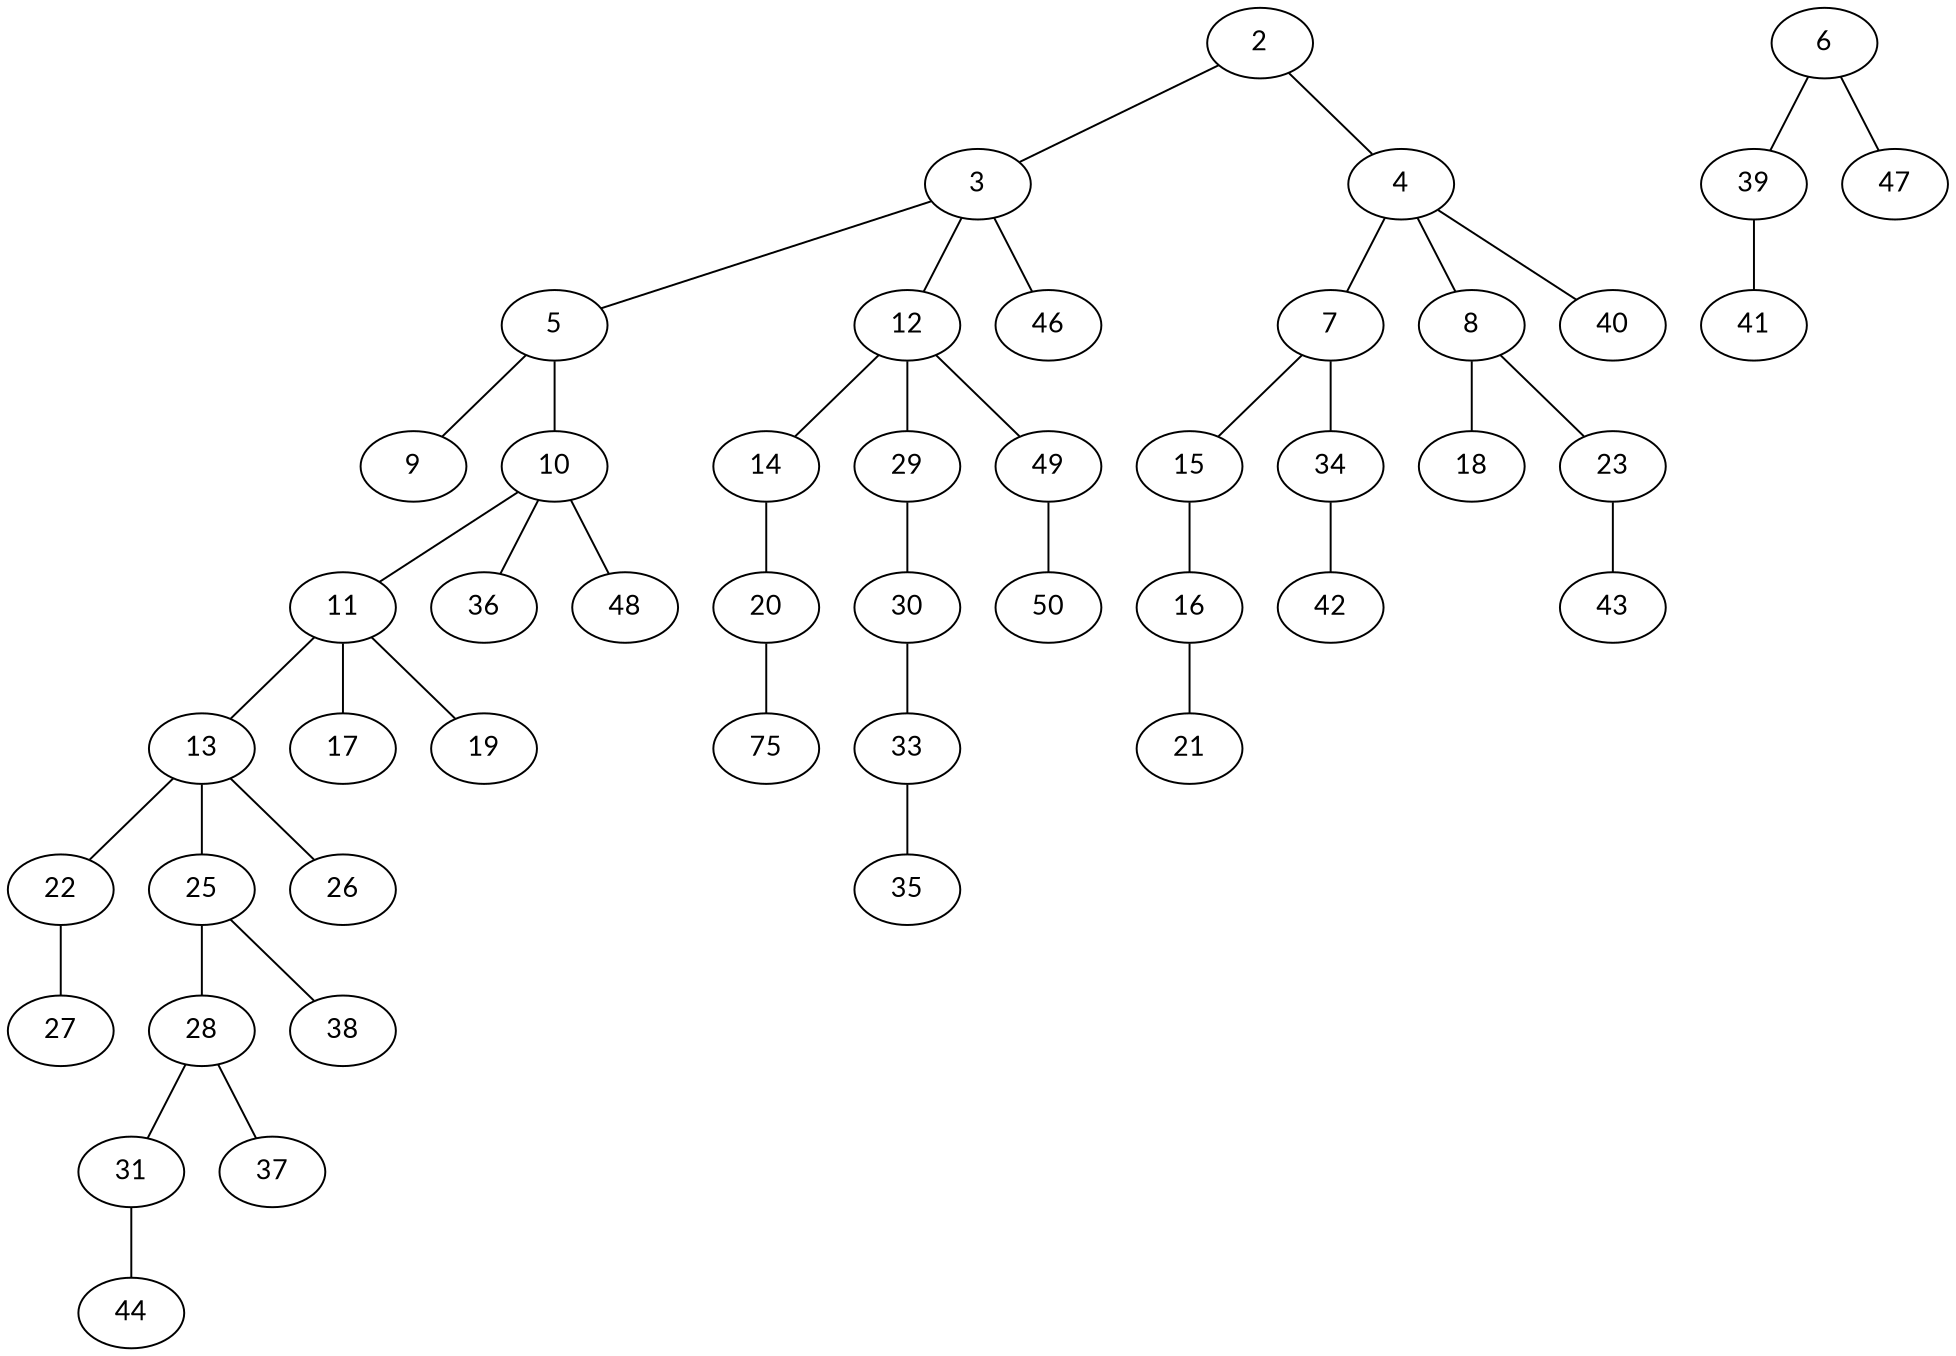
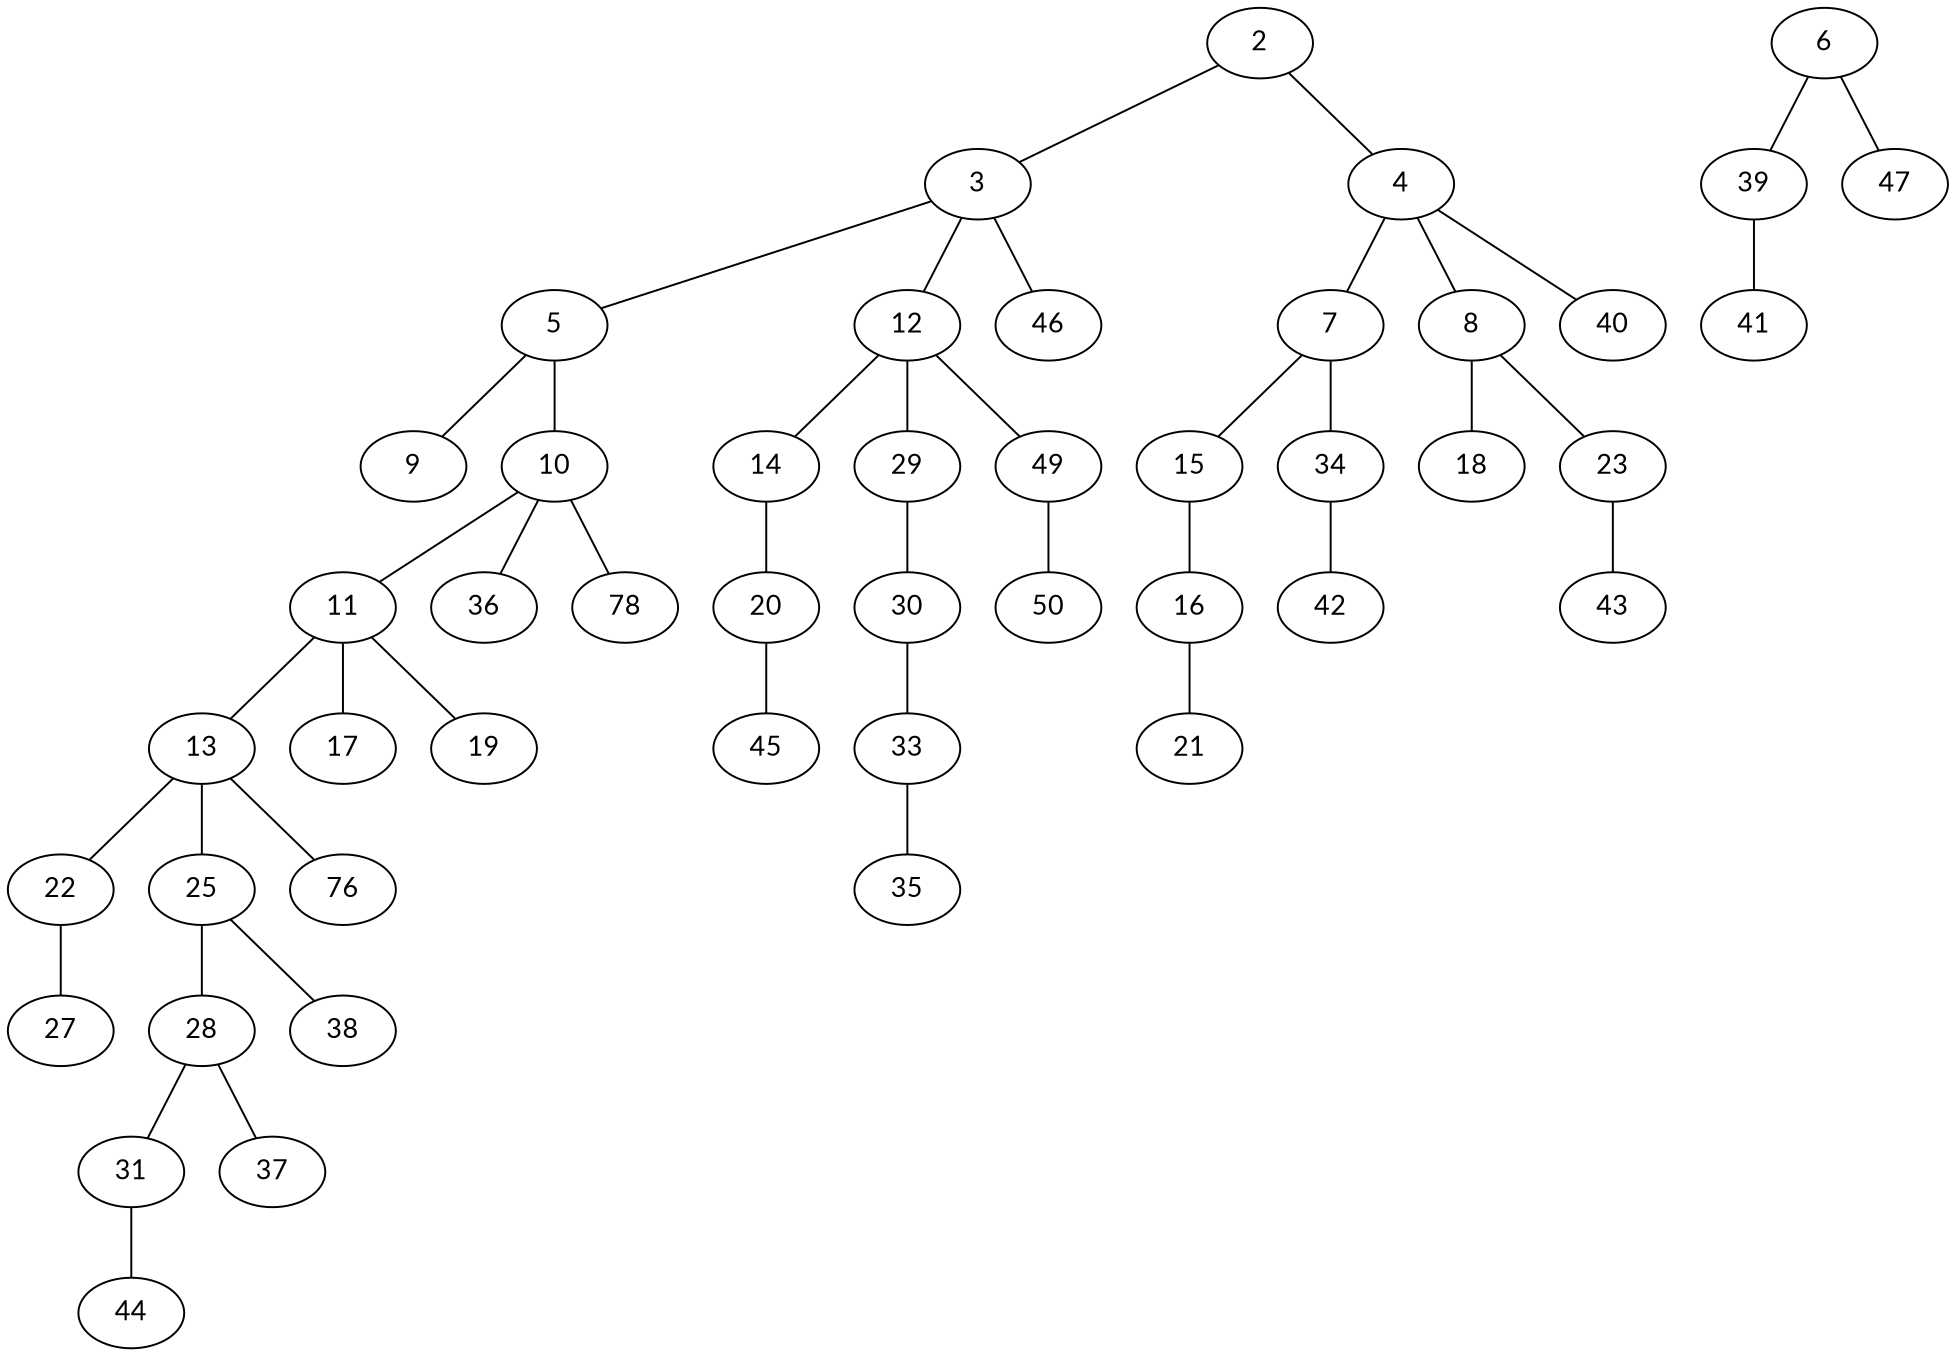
node "48": label "48" -> "78"
node "75": label "75" -> "45"
node "26": label "26" -> "76"
